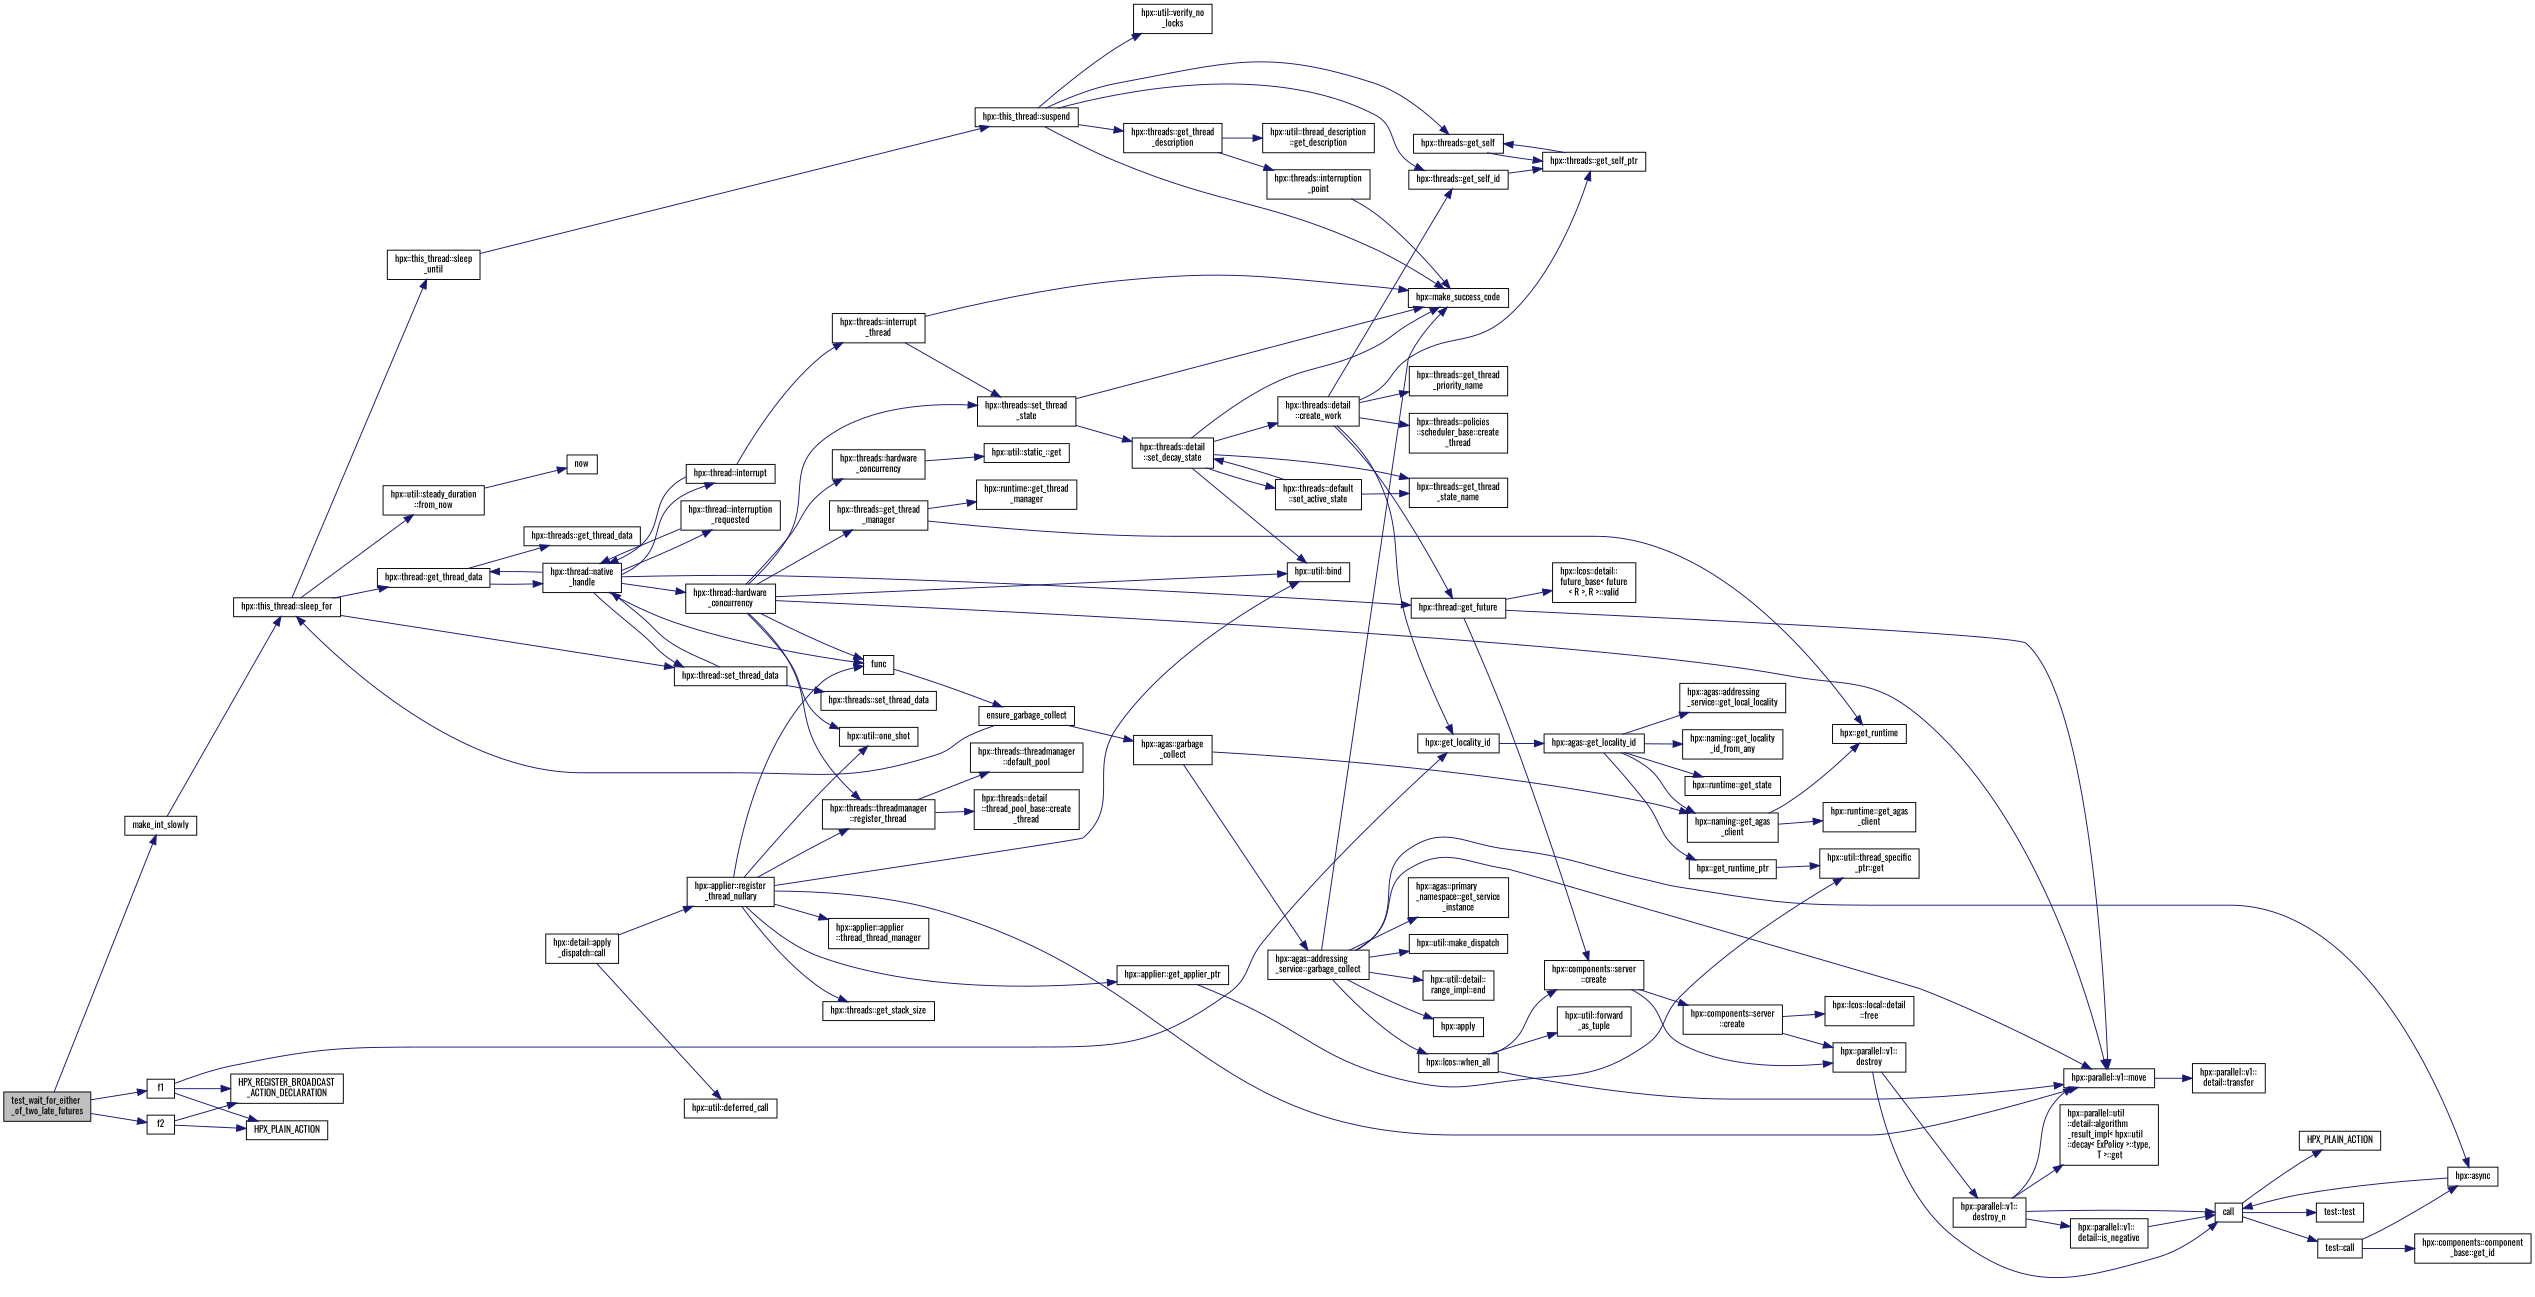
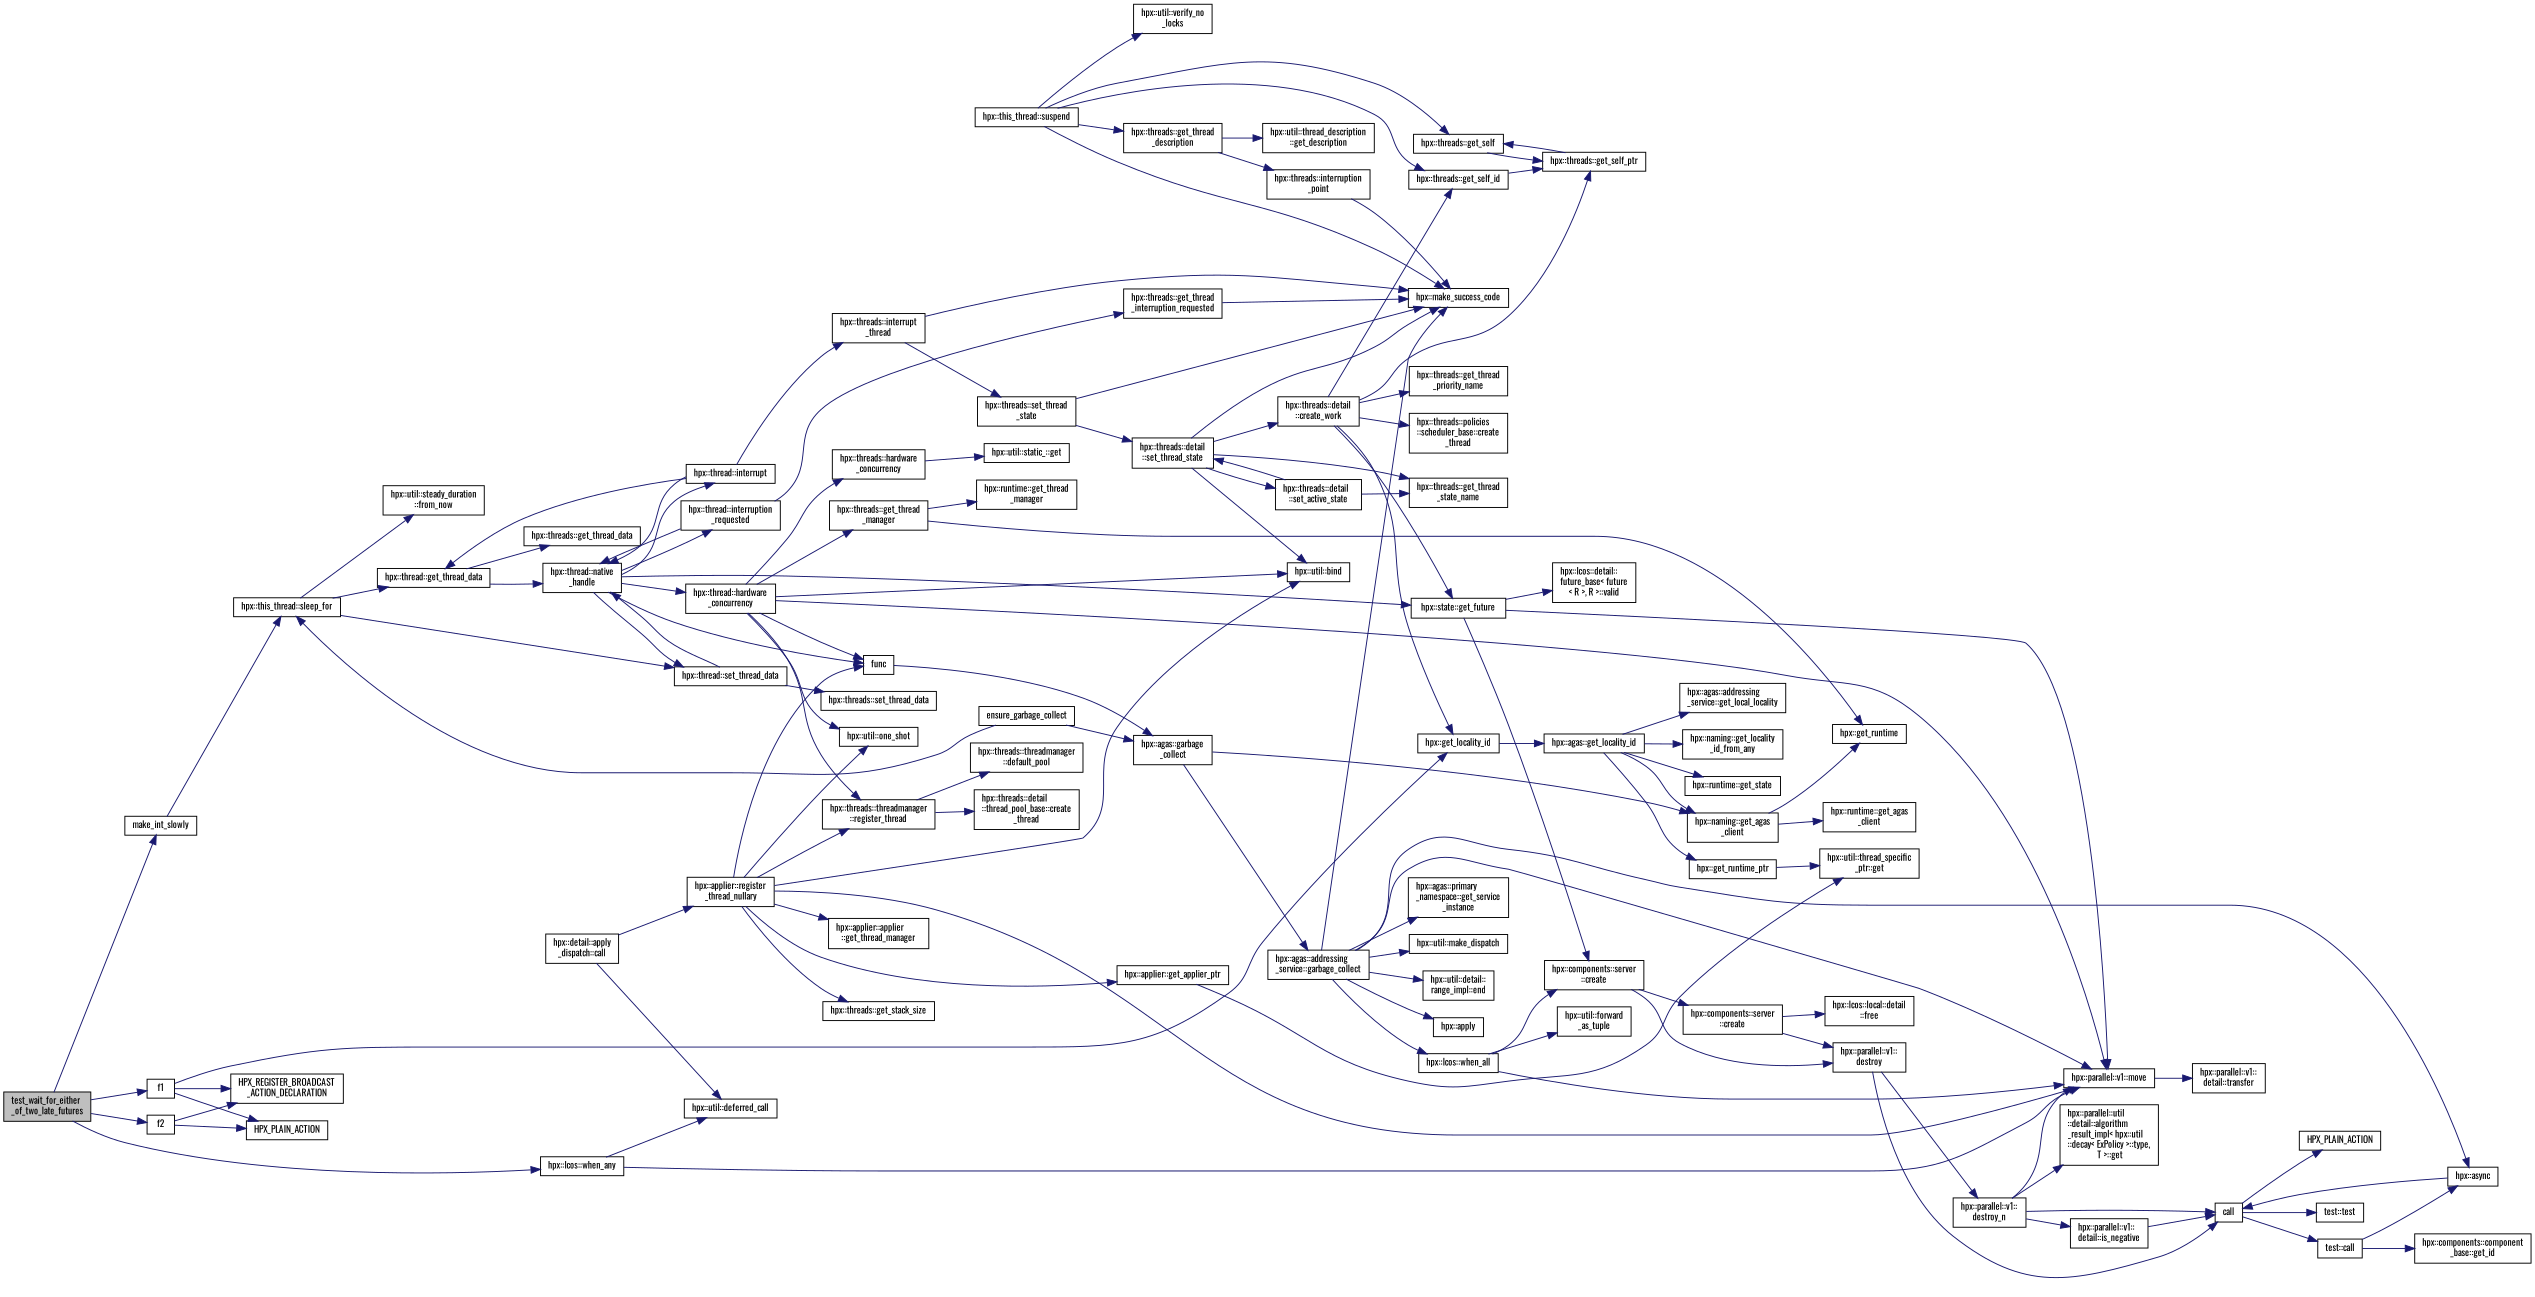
node "hpx::this_thread::sleep _until": removed
node "hpx::threads::get_thread _interruption_requested": added
edge "hpx::thread::hardware _concurrency" -> "hpx::threads::set_thread _state": removed
node "hpx::threads::detail ::set_decay_state": label "hpx::threads::detail ::set_decay_state" -> "hpx::threads::detail ::set_thread_state"
node "now": removed
node "hpx::threads::default ::set_active_state": label "hpx::threads::default ::set_active_state" -> "hpx::threads::detail ::set_active_state"
edge "hpx::thread::native _handle" -> "hpx::thread::get_thread_data": now "hpx::thread::interrupt" -> "hpx::thread::get_thread_data"
node "hpx::thread::get_future": label "hpx::thread::get_future" -> "hpx::state::get_future"
edge "func" -> "ensure_garbage_collect": now "func" -> "hpx::agas::garbage _collect"
node "hpx::applier::applier ::thread_thread_manager": label "hpx::applier::applier ::thread_thread_manager" -> "hpx::applier::applier ::get_thread_manager"
node "hpx::lcos::when_any": added
